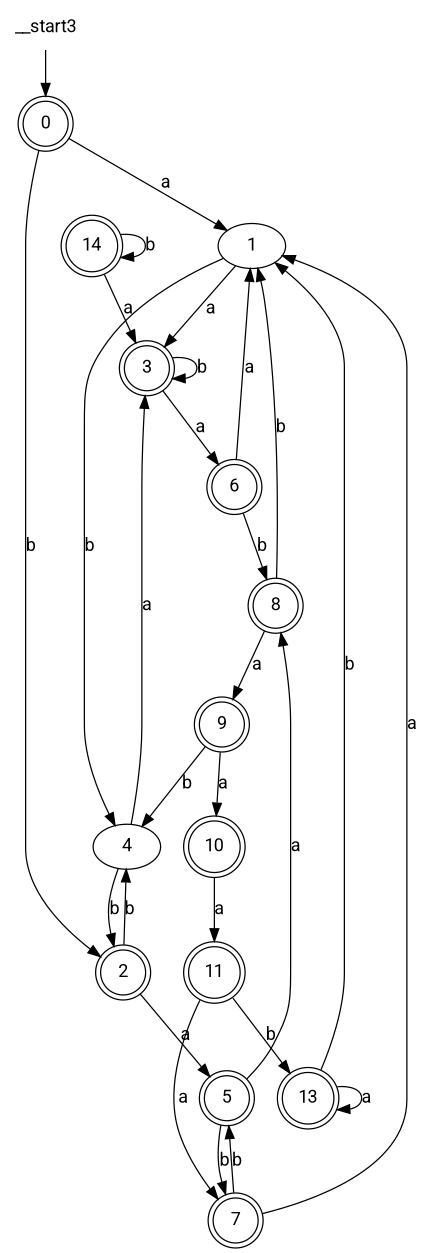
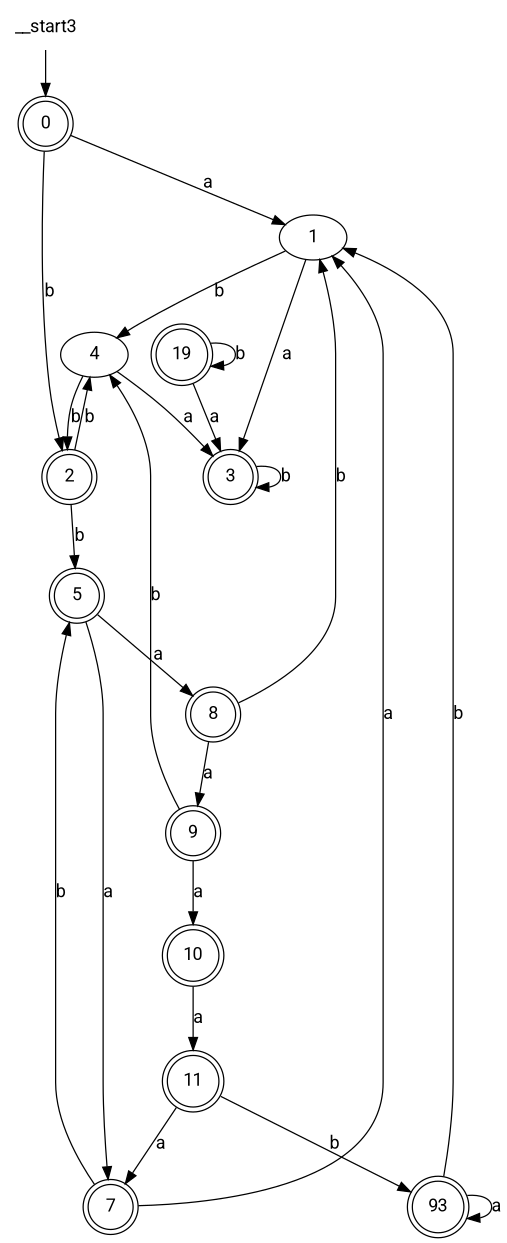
node "14": label "14" -> "19"
node "6": removed
edge "2" -> "5": label "a" -> "b"
node "13": label "13" -> "93"
edge "5" -> "7": label "b" -> "a"
